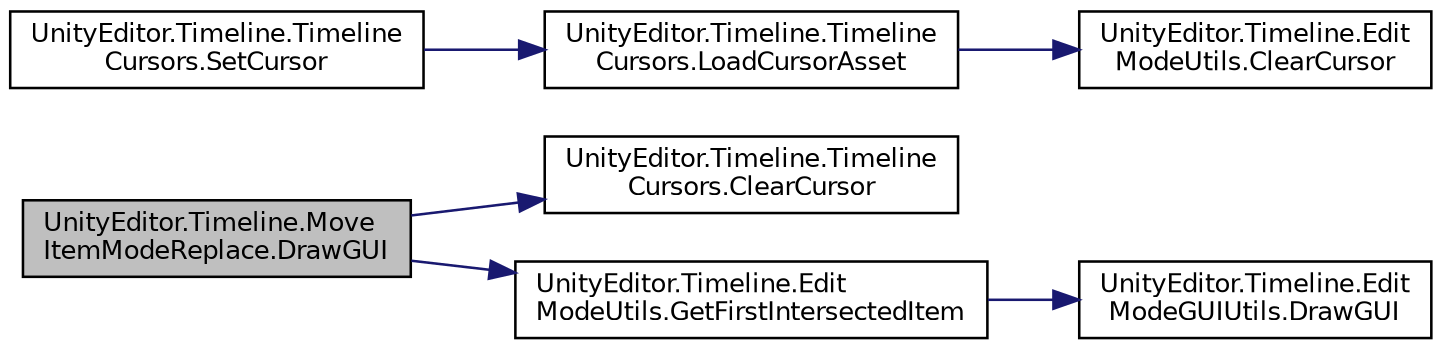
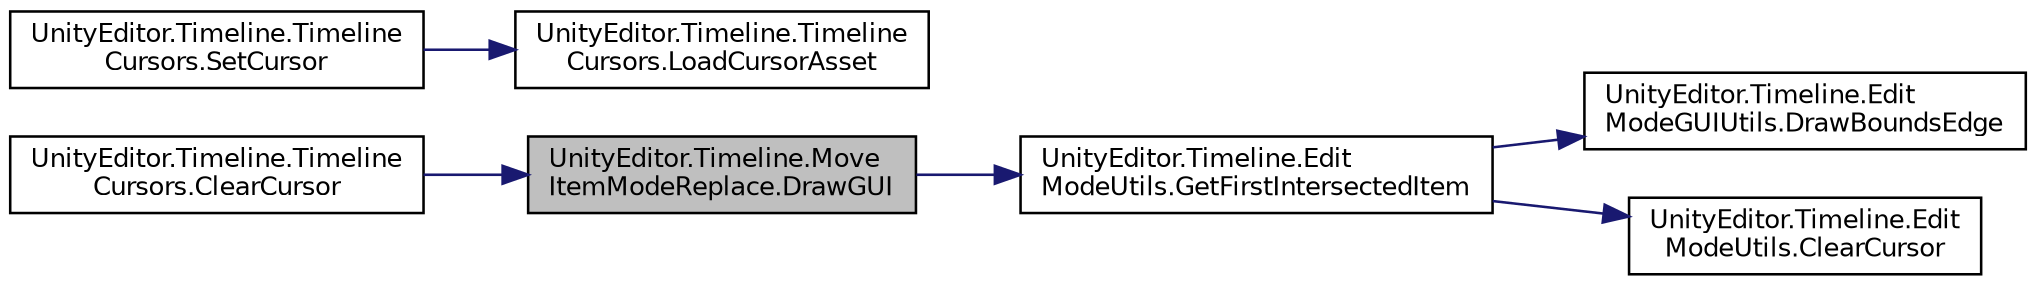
edge "UnityEditor.Timeline.Timeline Cursors.LoadCursorAsset" -> "UnityEditor.Timeline.Edit ModeUtils.ClearCursor": now "UnityEditor.Timeline.Edit ModeUtils.GetFirstIntersectedItem" -> "UnityEditor.Timeline.Edit ModeUtils.ClearCursor"
edge "UnityEditor.Timeline.Move ItemModeReplace.DrawGUI" -> "UnityEditor.Timeline.Timeline Cursors.ClearCursor": reversed
node "UnityEditor.Timeline.Edit ModeGUIUtils.DrawGUI": label "UnityEditor.Timeline.Edit ModeGUIUtils.DrawGUI" -> "UnityEditor.Timeline.Edit ModeGUIUtils.DrawBoundsEdge"
